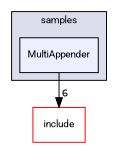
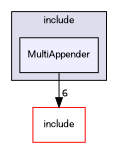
cluster "samples": label "samples" -> "include"
